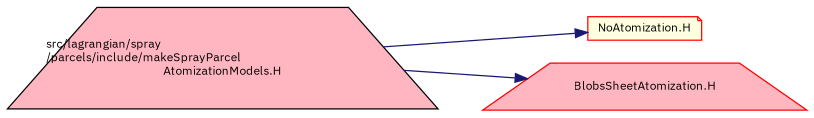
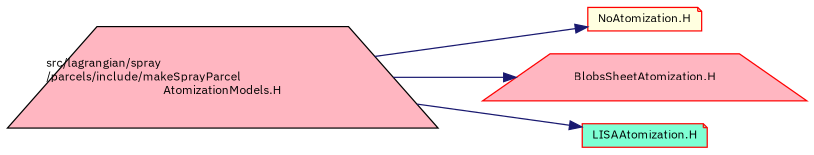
node "LISAAtomization.H": added
